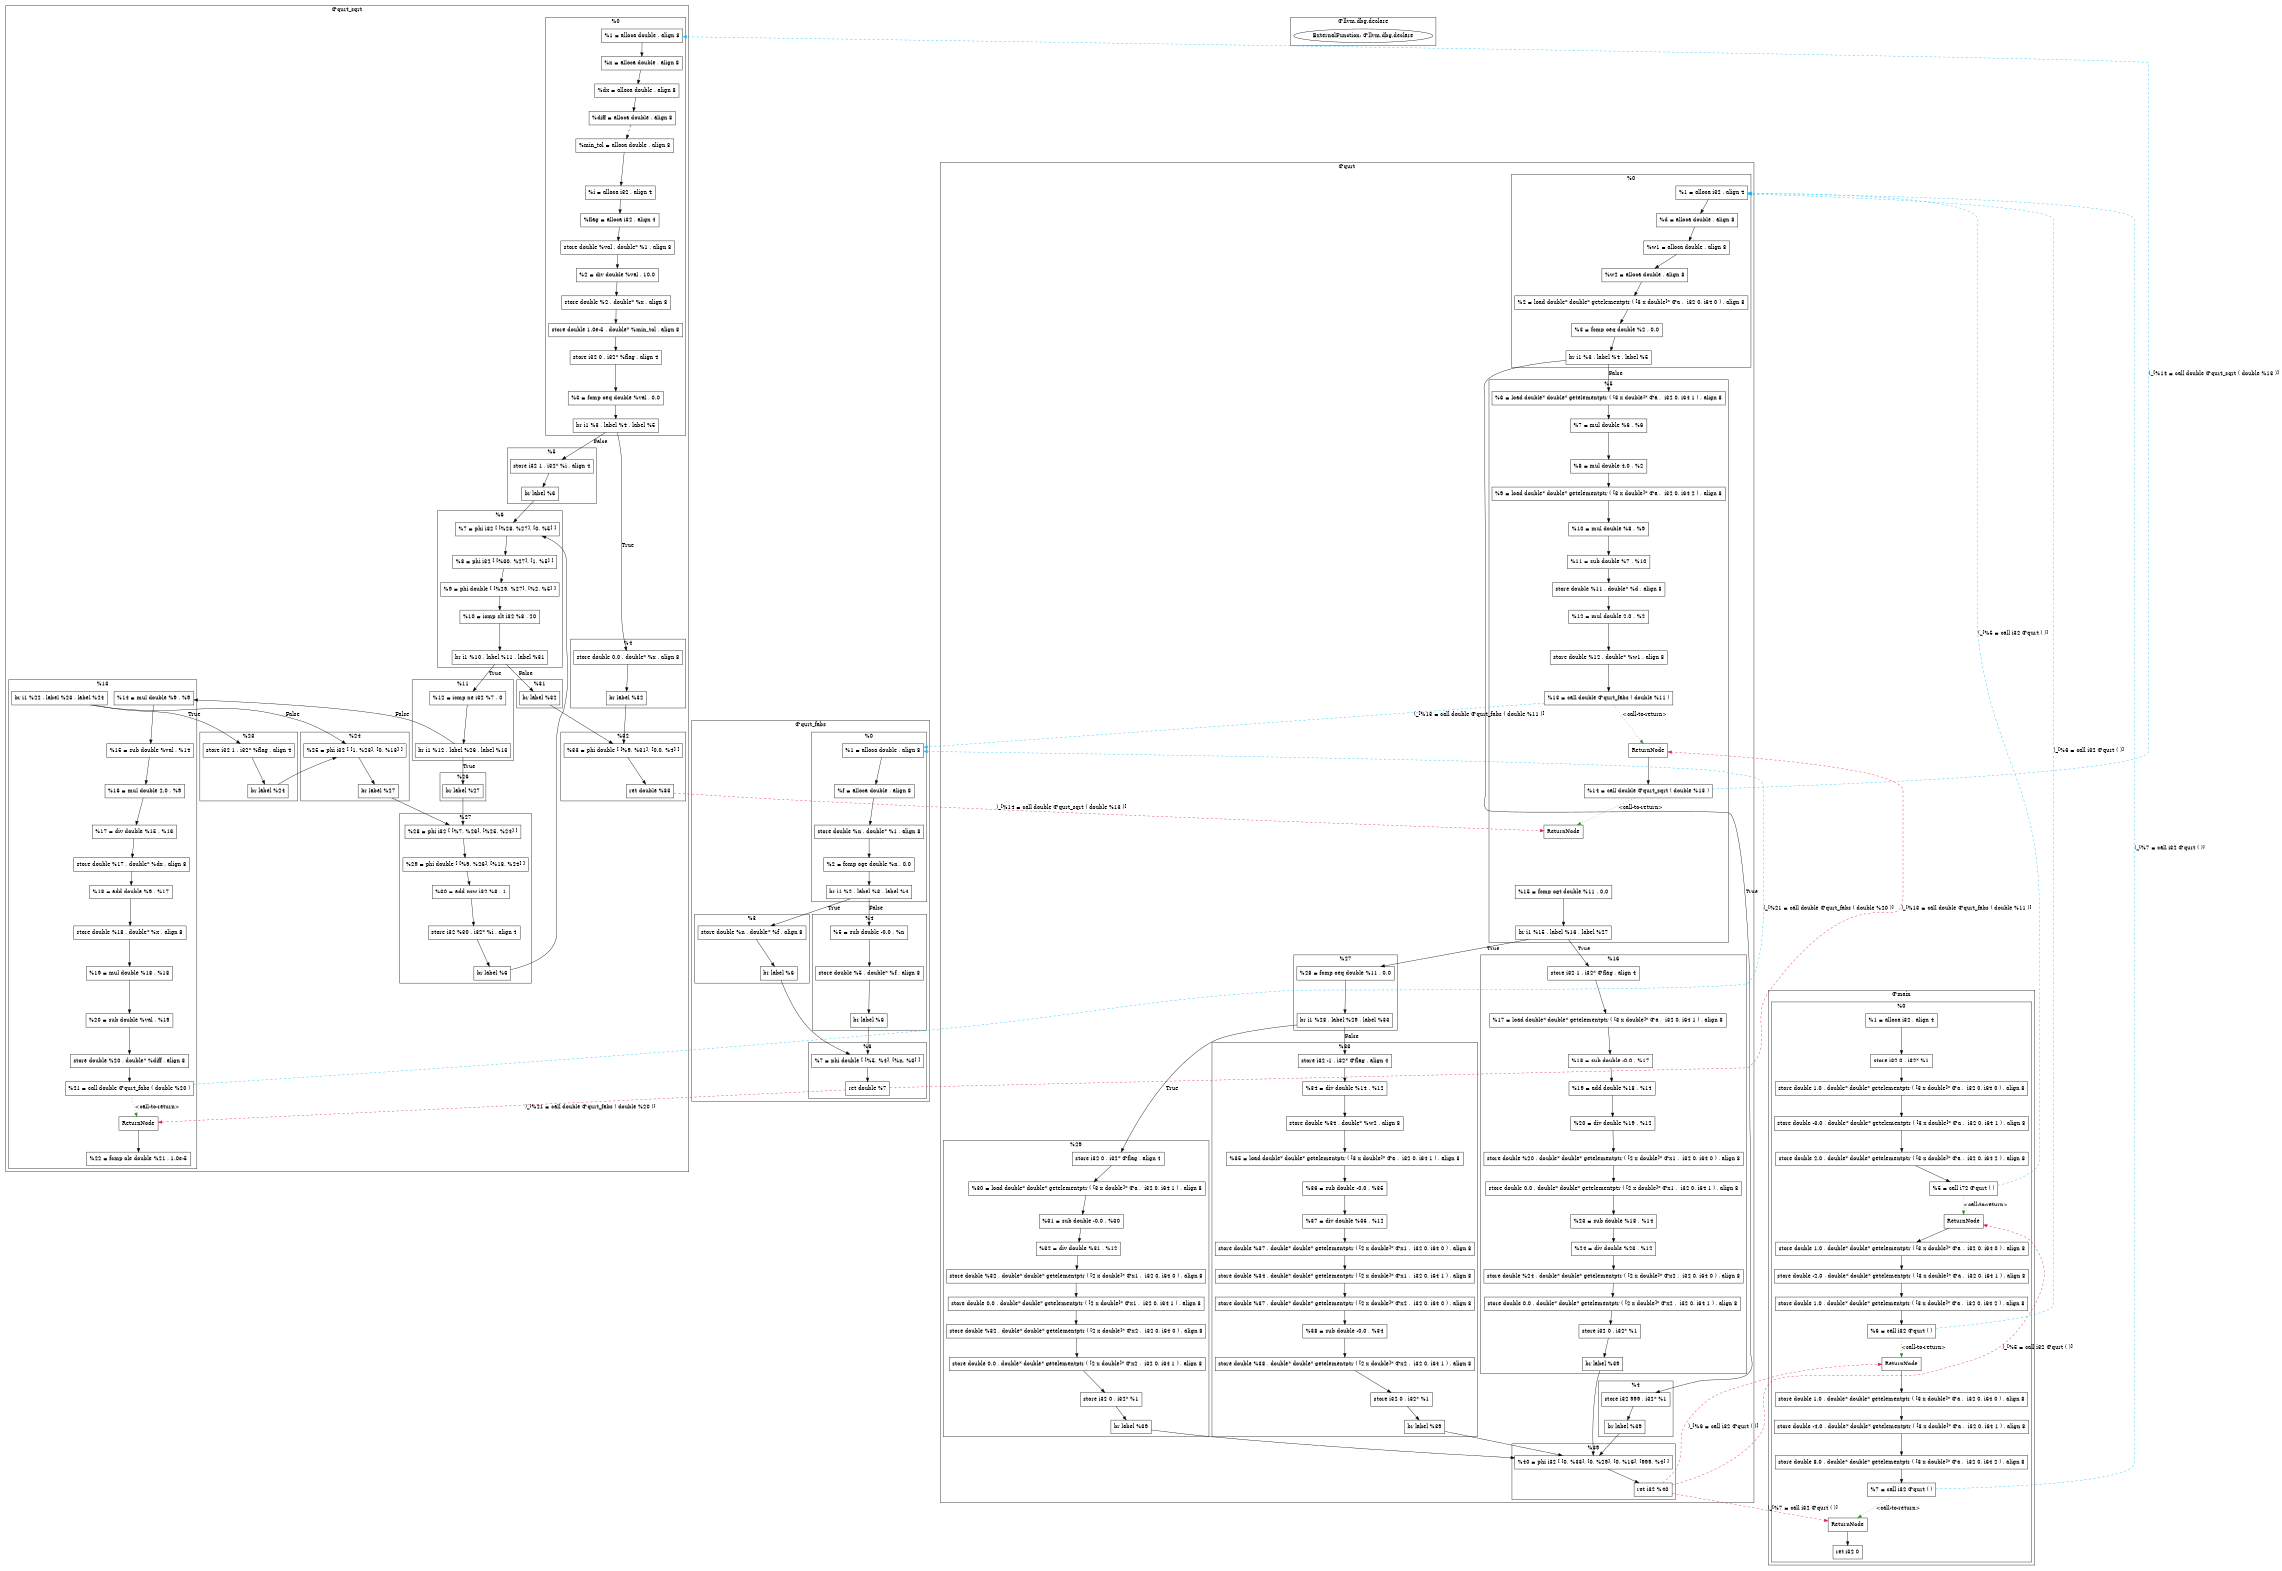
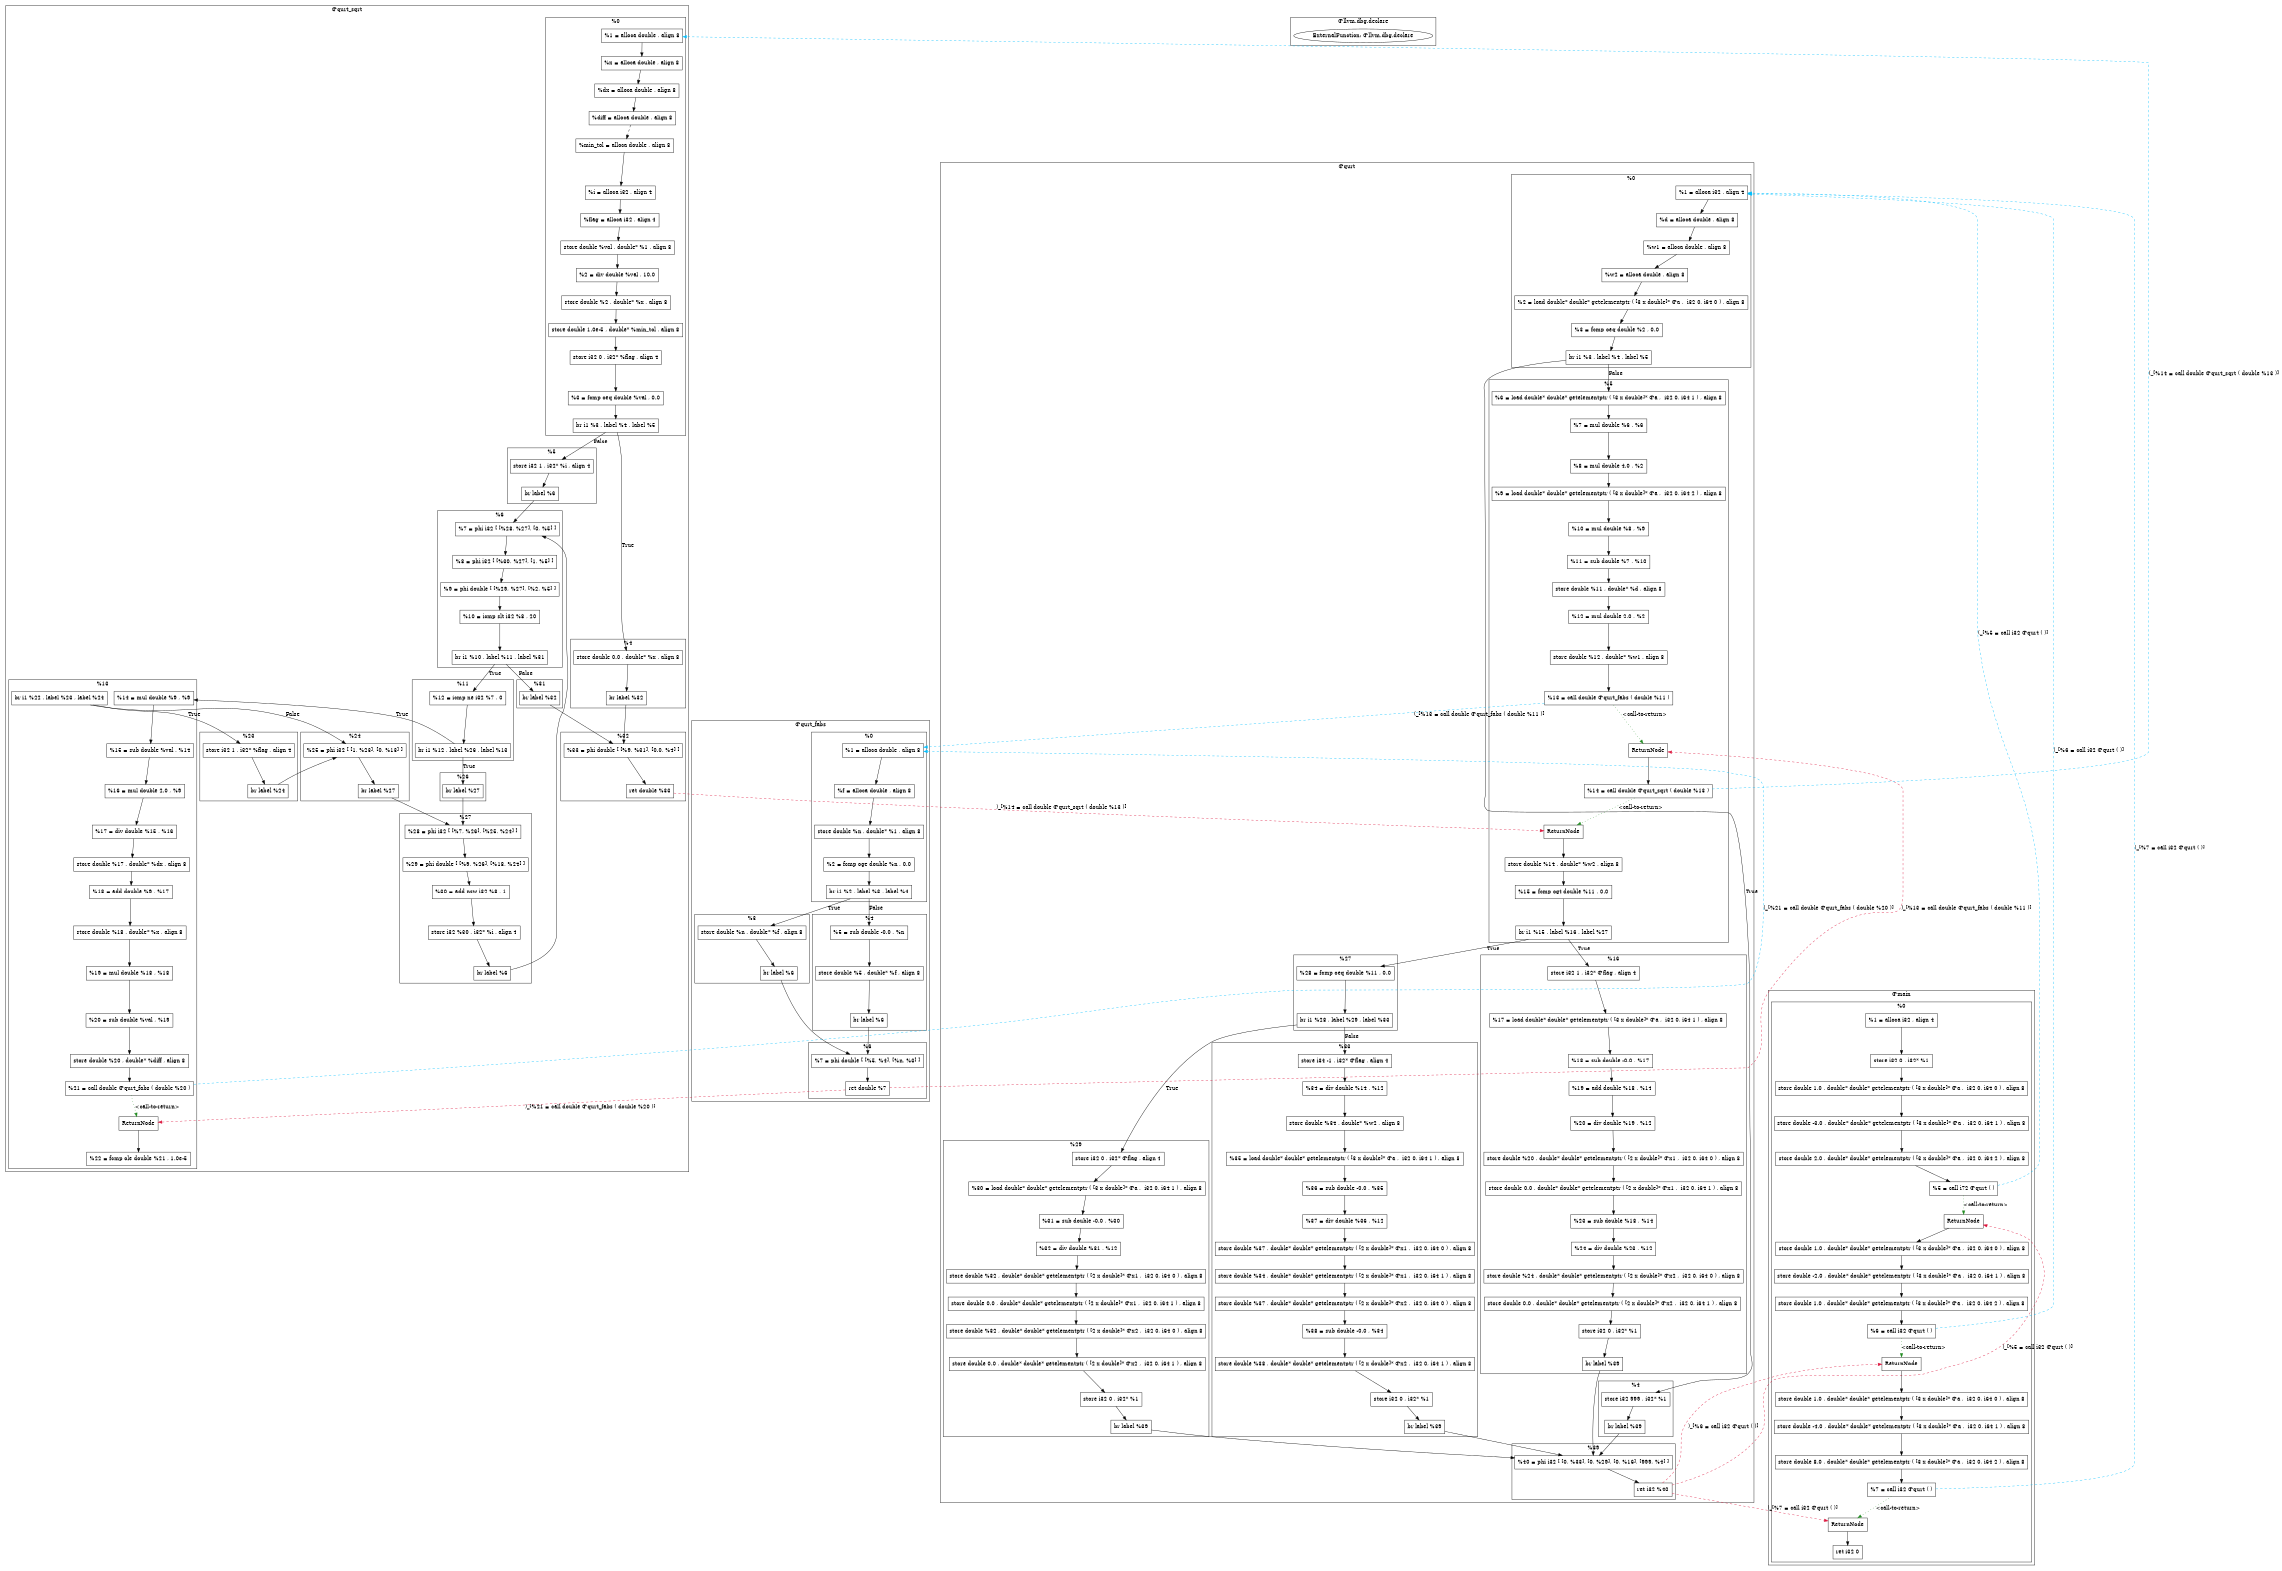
edge "br i1 %12 , label %26 , label %13" -> "%14 = mul double %9 , %9": label "False" -> "True"
node "store double %14 , double* %w2 , align 8": added
node "store i32 -1 , i32* @flag , align 4": label "store i32 -1 , i32* @flag , align 4" -> "store i34 -1 , i32* @flag , align 4"
